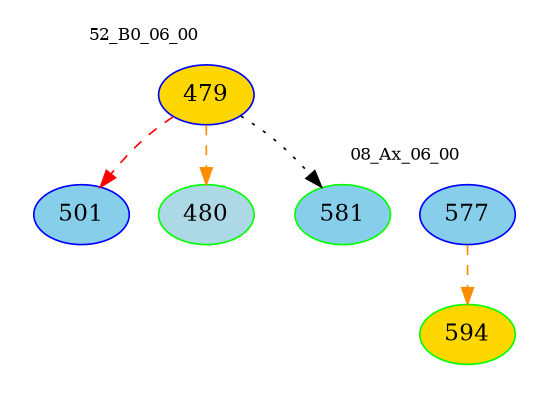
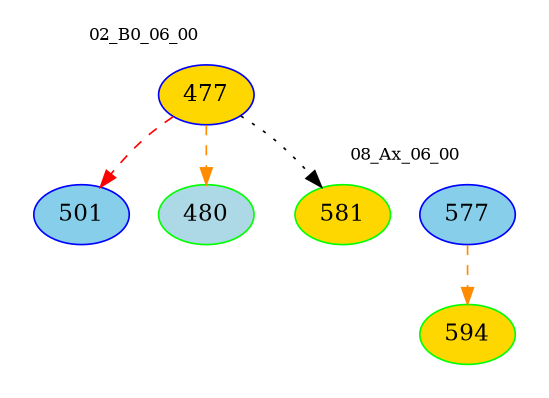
cluster "52_B0_06_00": label "52_B0_06_00" -> "02_B0_06_00"
node "479": label "479" -> "477"
node "581": fillcolor skyblue -> gold
